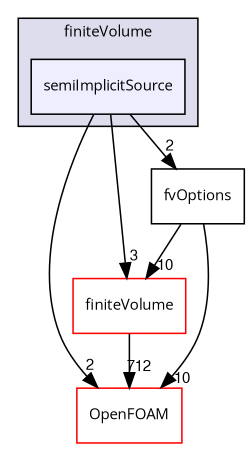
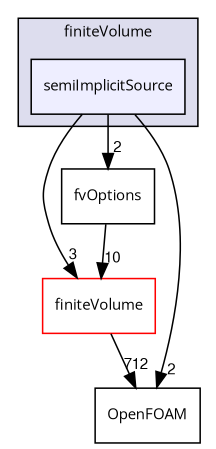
edge "fvOptions" -> "OpenFOAM": removed
node "OpenFOAM": color red -> black
